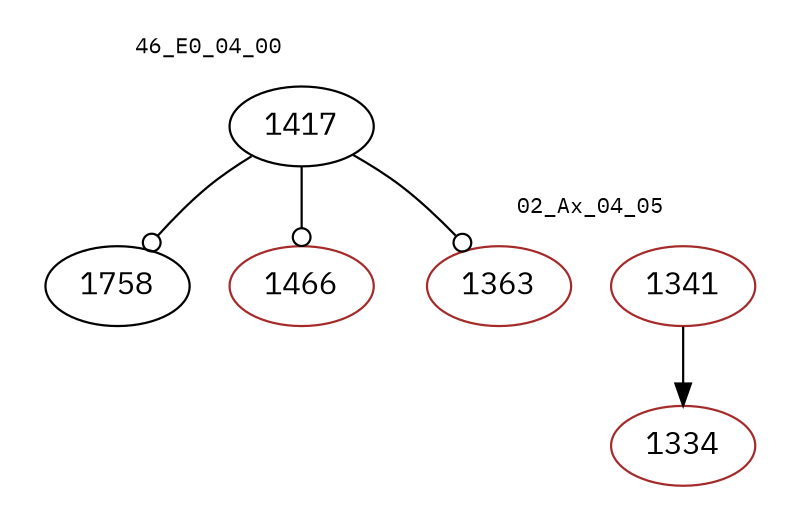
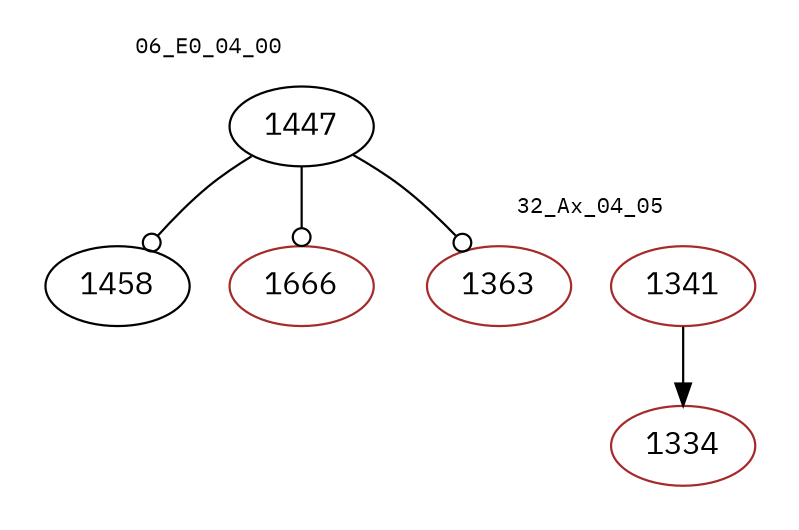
cluster "46_E0_04_00": label "46_E0_04_00" -> "06_E0_04_00"
node "1417": label "1417" -> "1447"
cluster "02_Ax_04_05": label "02_Ax_04_05" -> "32_Ax_04_05"
node "1758": label "1758" -> "1458"
node "1466": label "1466" -> "1666"
